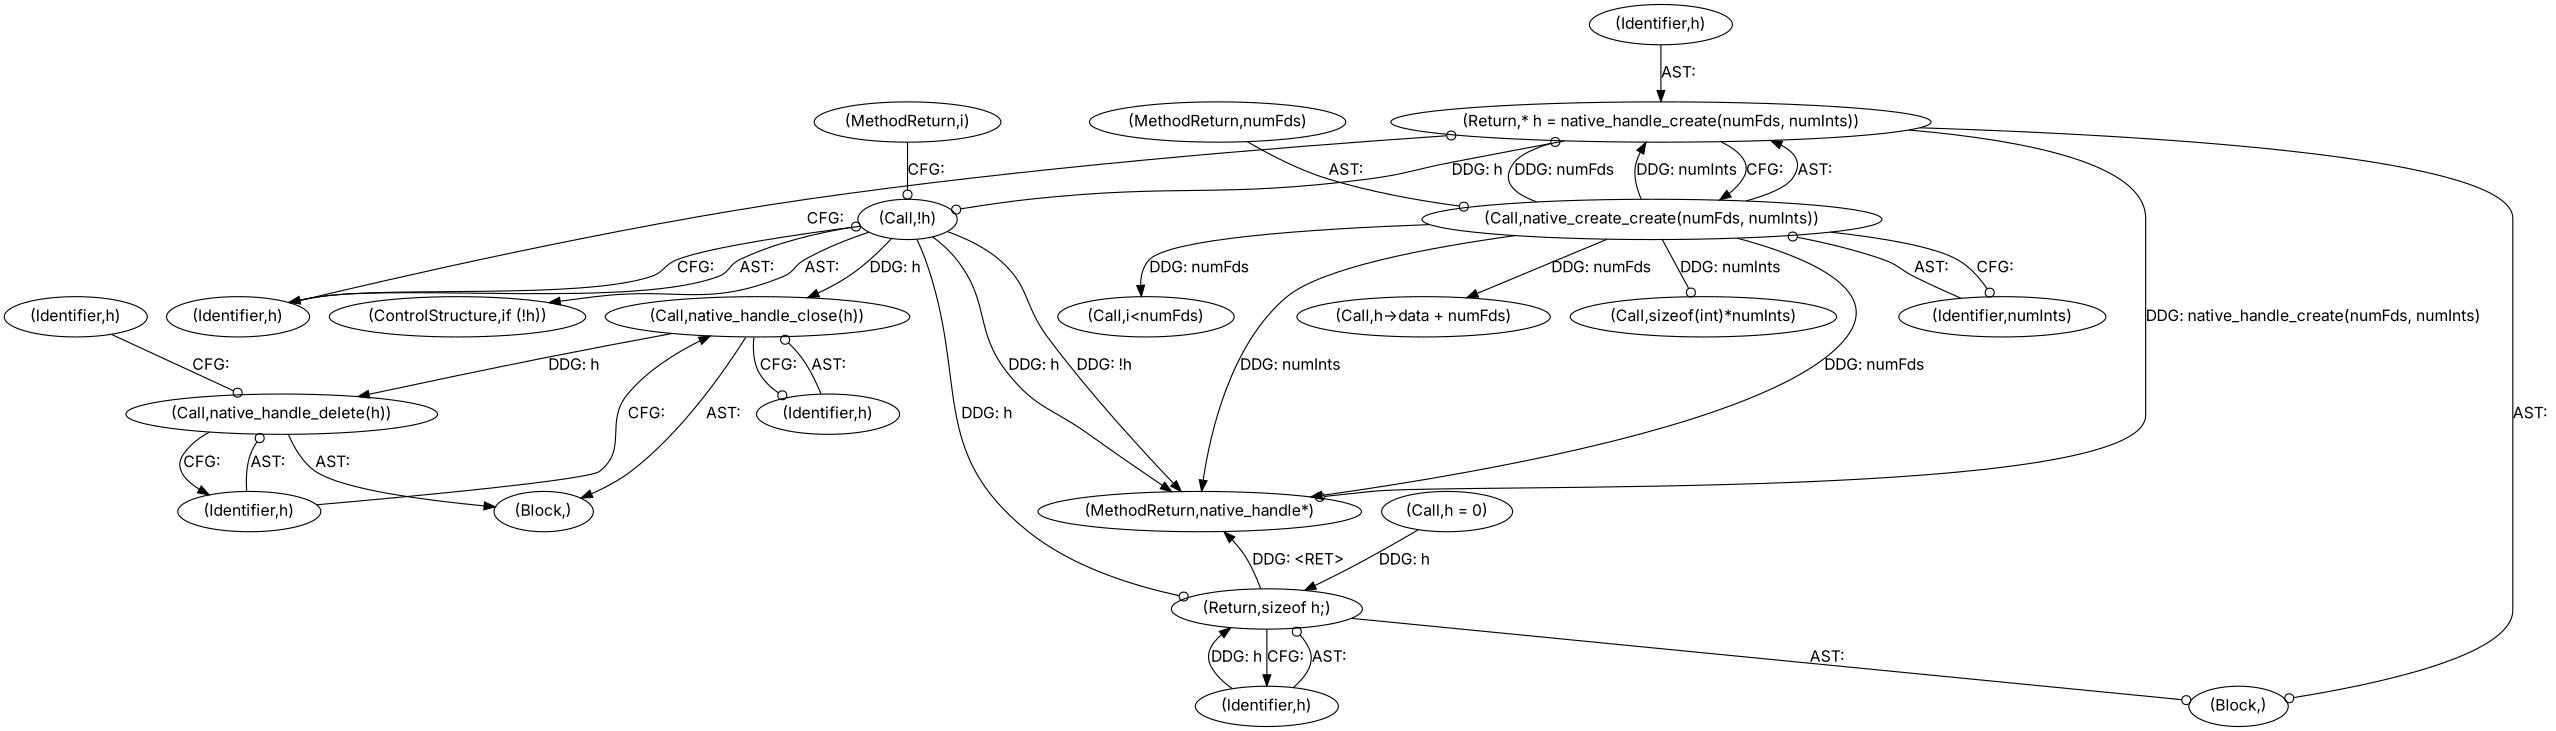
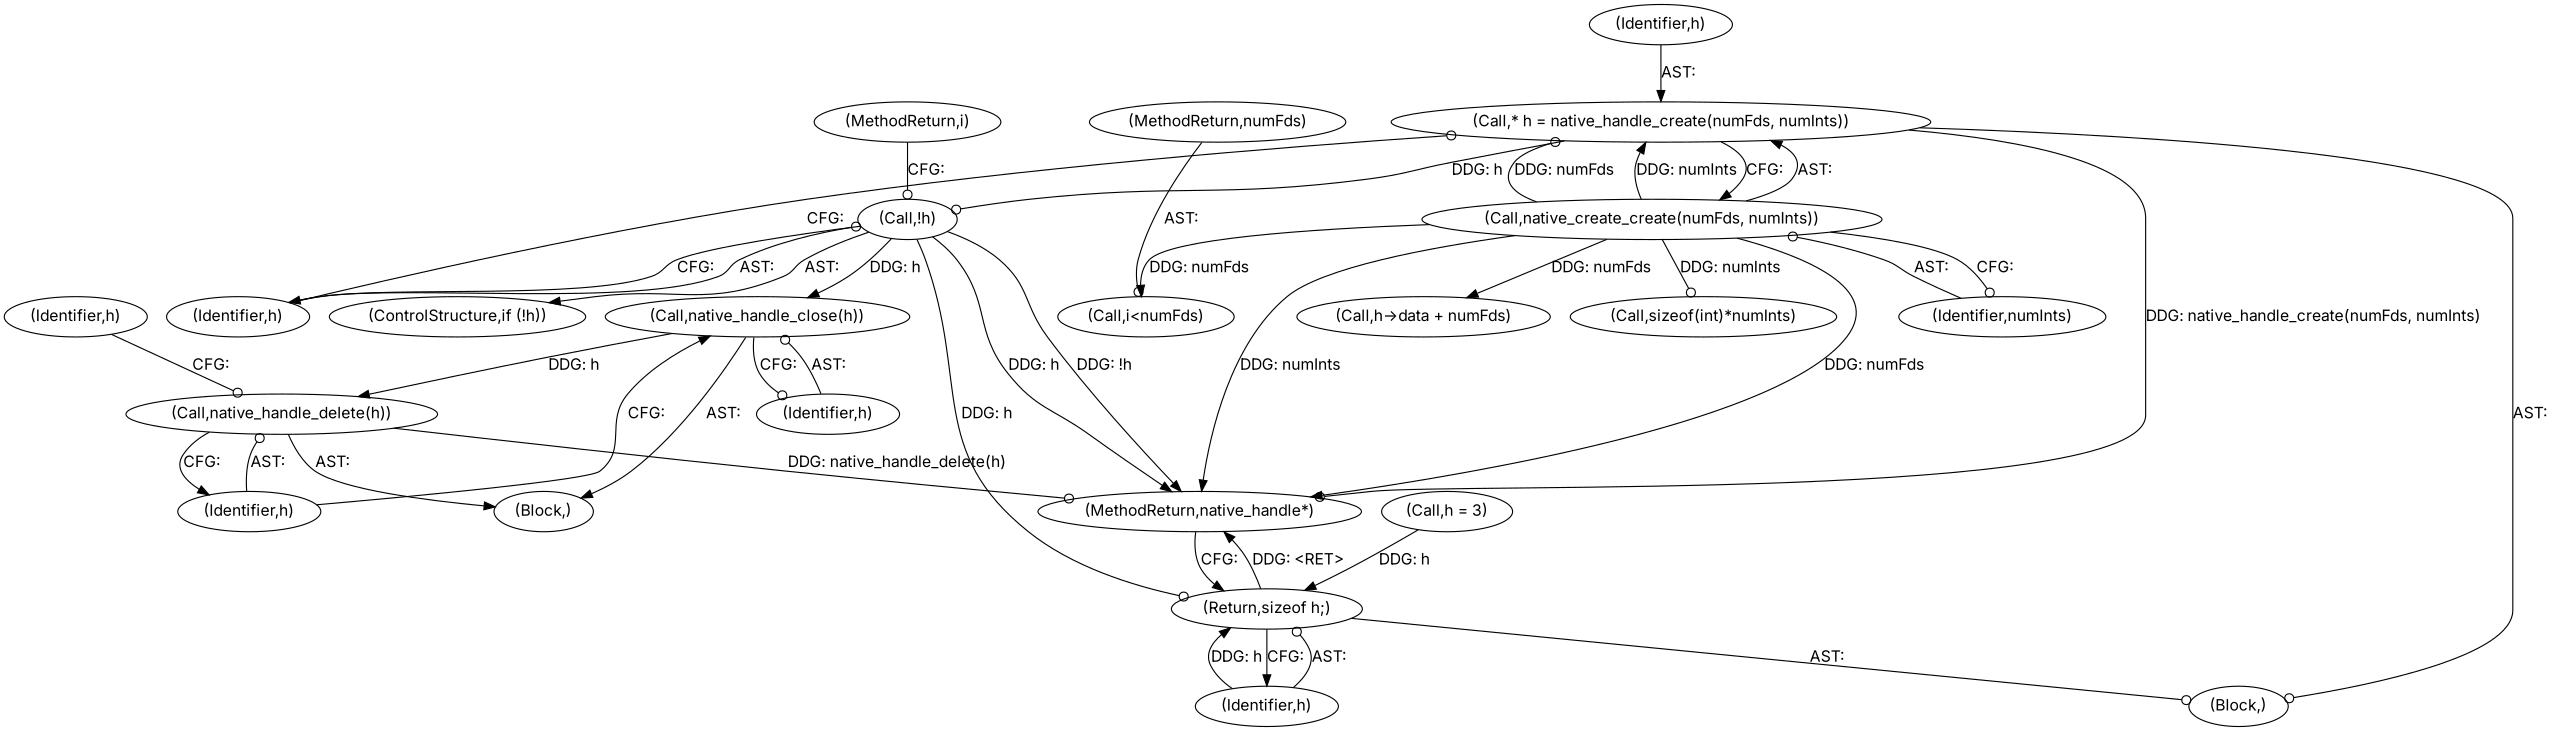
node "(Return,* h = native_handle_create(numFds, numInts))": label "(Return,* h = native_handle_create(numFds, numInts))" -> "(Call,* h = native_handle_create(numFds, numInts))"
edge "(MethodReturn,numFds)" -> "(Call,native_create_create(numFds, numInts))": now "(MethodReturn,numFds)" -> "(Call,i<numFds)"
edge "(Call,native_handle_delete(h))" -> "(MethodReturn,native_handle*)": added, label "DDG: native_handle_delete(h)"
node "(Call,h = 0)": label "(Call,h = 0)" -> "(Call,h = 3)"
edge "(MethodReturn,native_handle*)" -> "(Return,sizeof h;)": added, label "CFG:"
